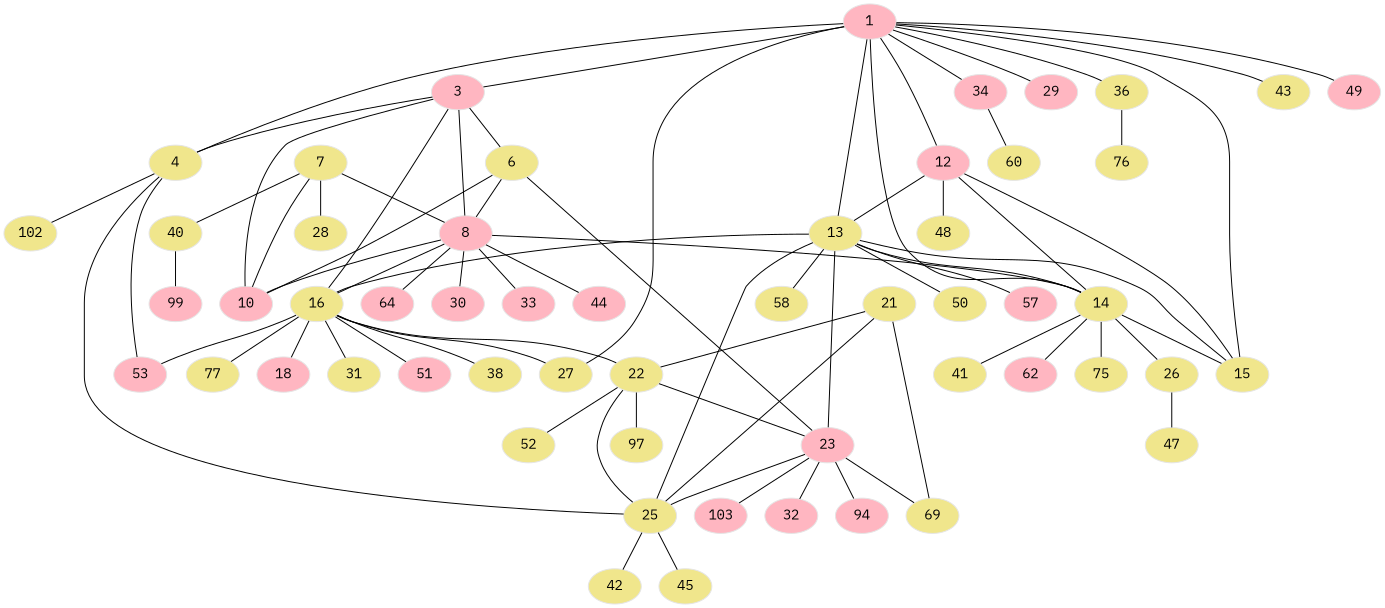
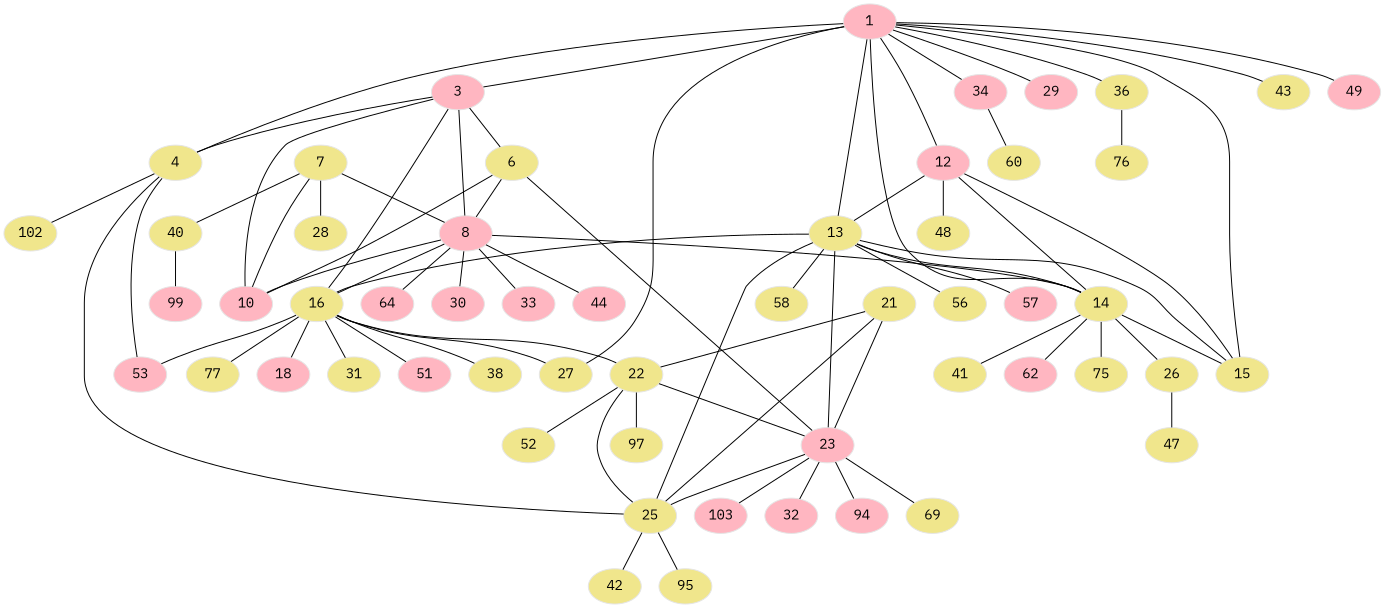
node "50": label "50" -> "56"
edge "21" -- "69": now "21" -- "23"
node "45": label "45" -> "95"
